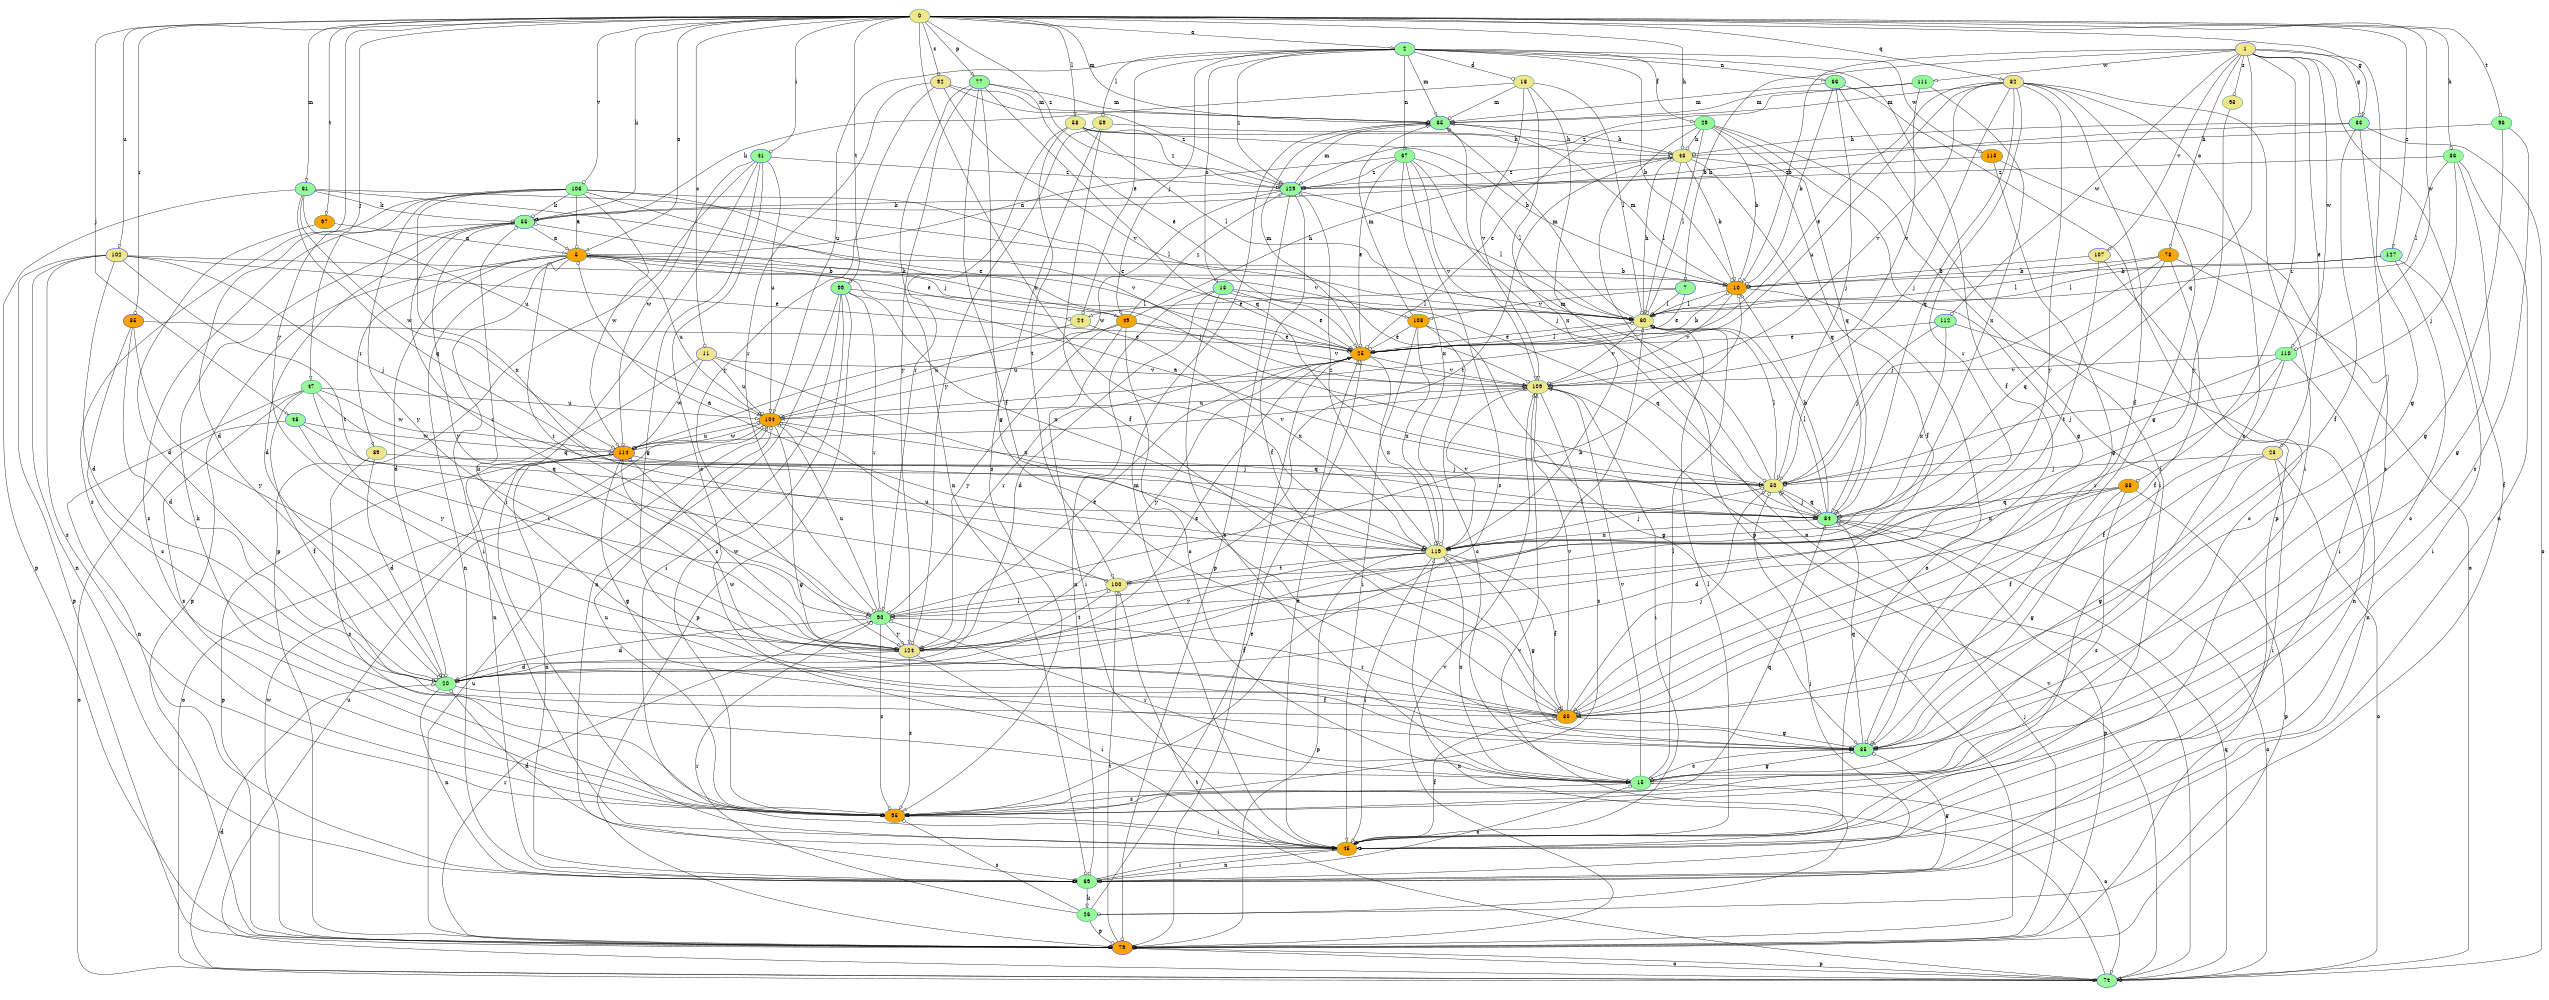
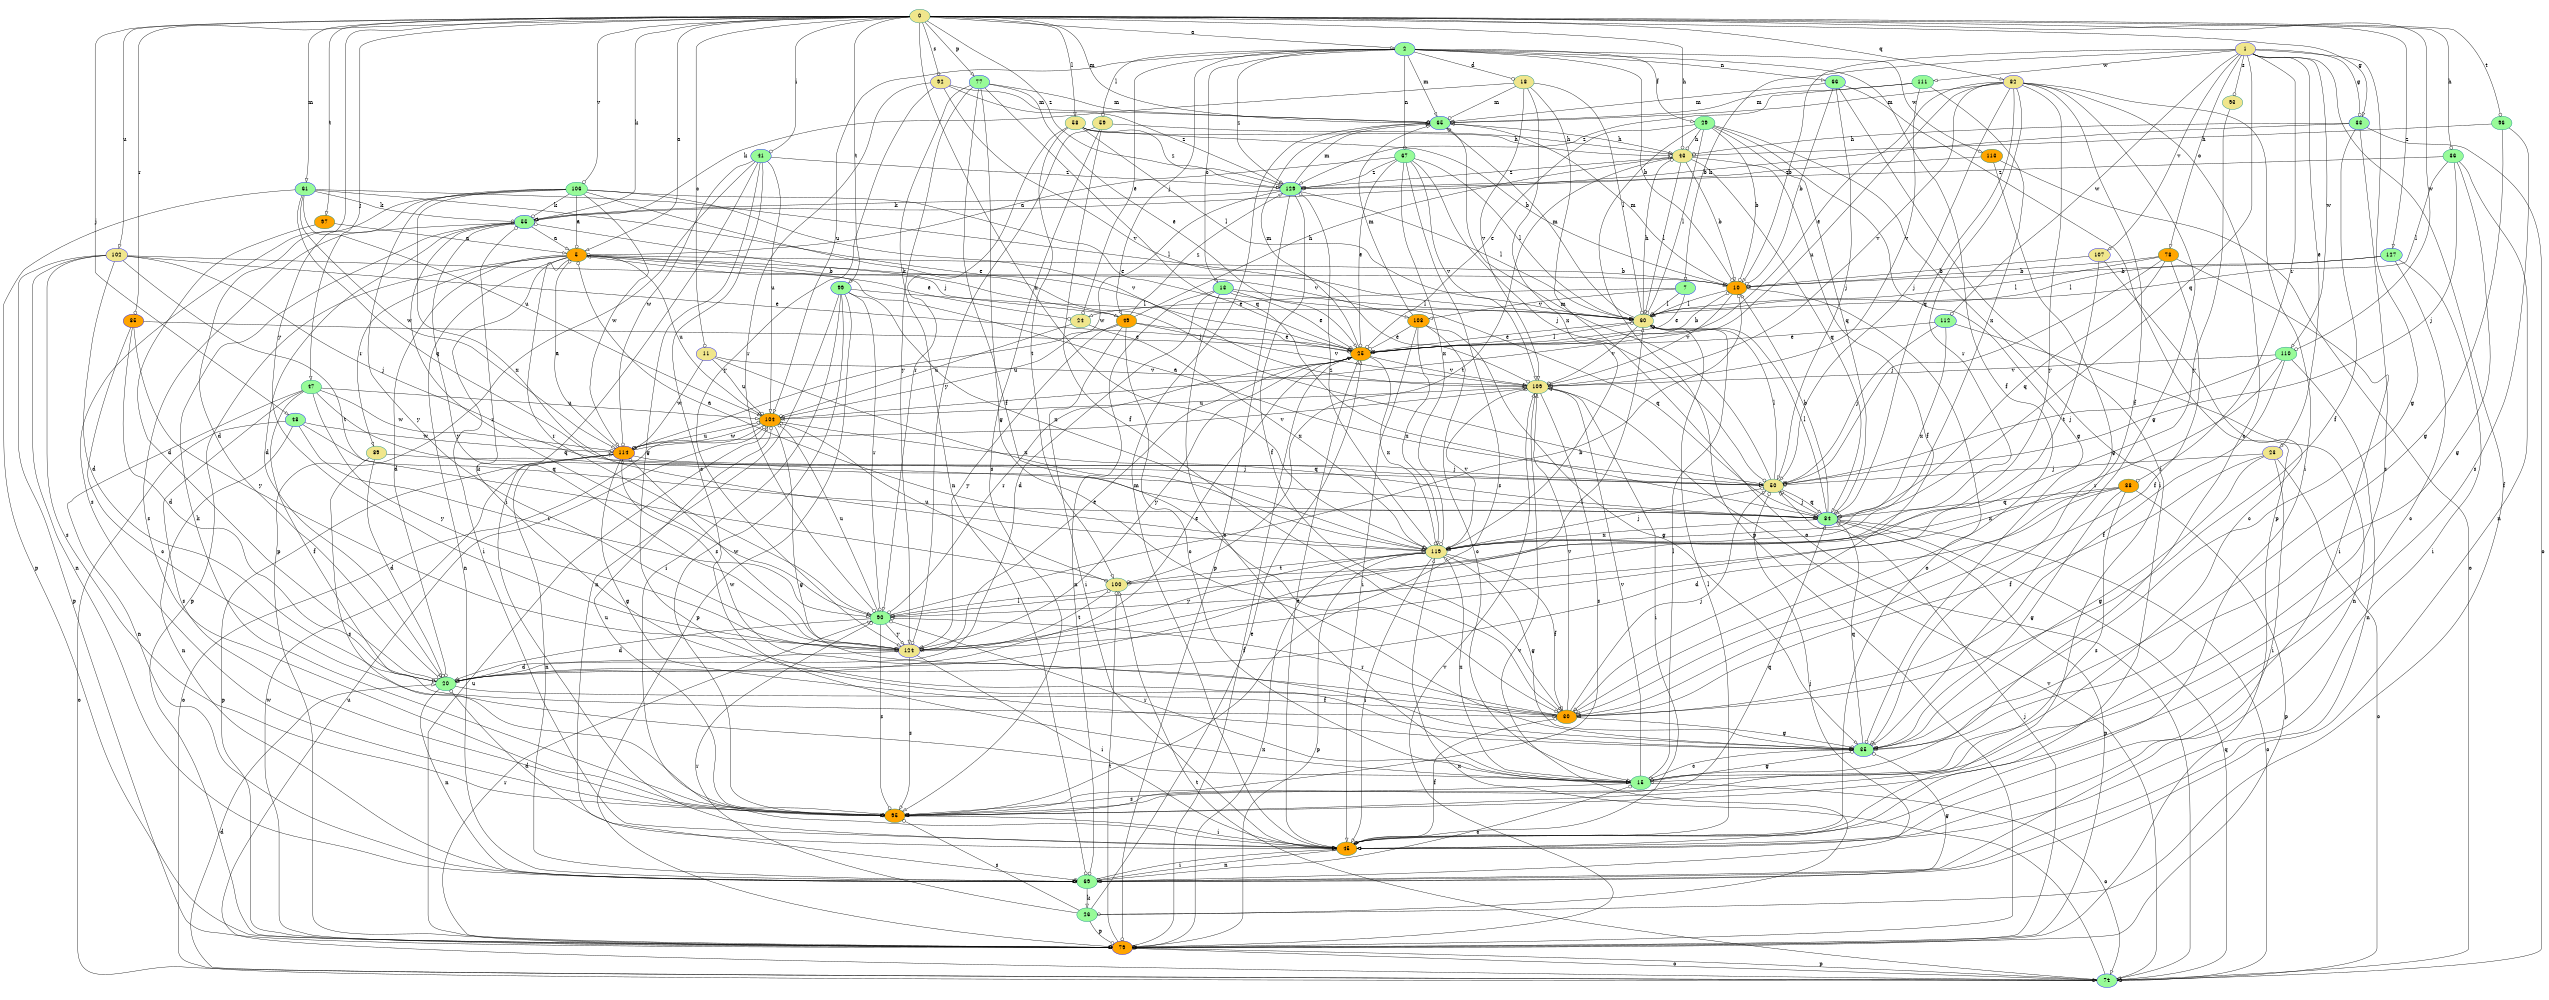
edge "114" -> "5": added, label "a"
edge "79" -> "119": added, label "x"
edge "11" -> "69": now "48" -> "69"
edge "79" -> "74": arrowhead odot -> onormal
